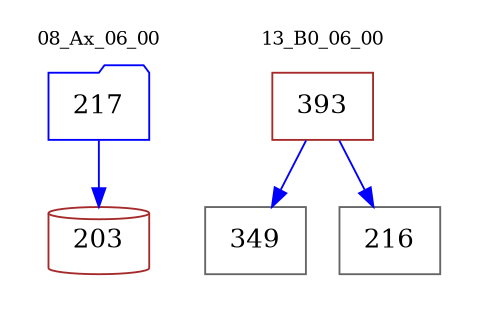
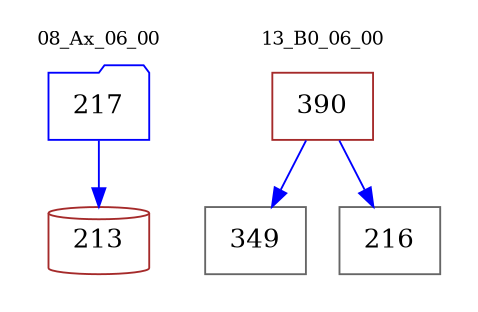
node "393": label "393" -> "390"
node "203": label "203" -> "213"
